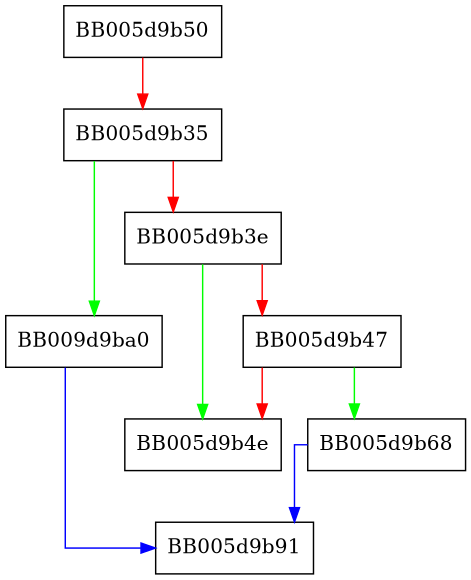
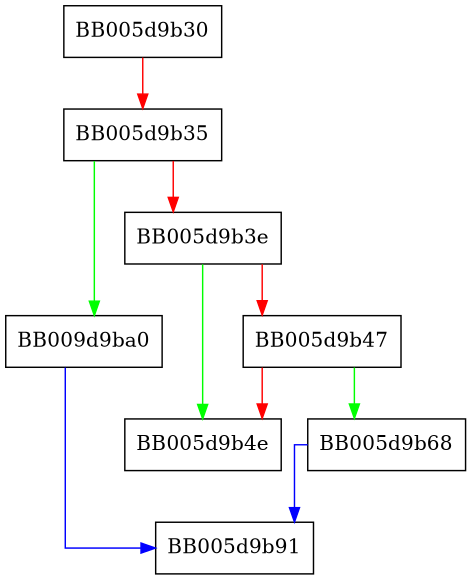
node "BB005d9b50": label "BB005d9b50" -> "BB005d9b30"
